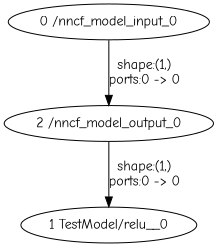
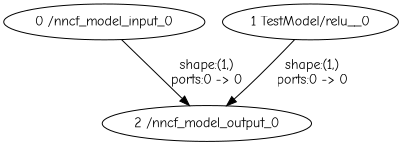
edge "2 /nncf_model_output_0" -> "1 TestModel/relu__0": reversed
